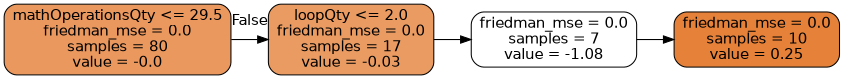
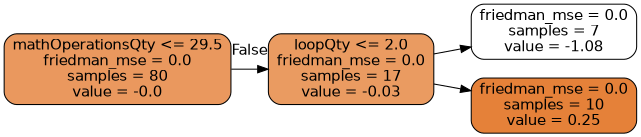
edge "friedman_mse = 0.0 samples = 7 value = -1.08" -> "friedman_mse = 0.0 samples = 10 value = 0.25": now "loopQty <= 2.0 friedman_mse = 0.0 samples = 17 value = -0.03" -> "friedman_mse = 0.0 samples = 10 value = 0.25"
